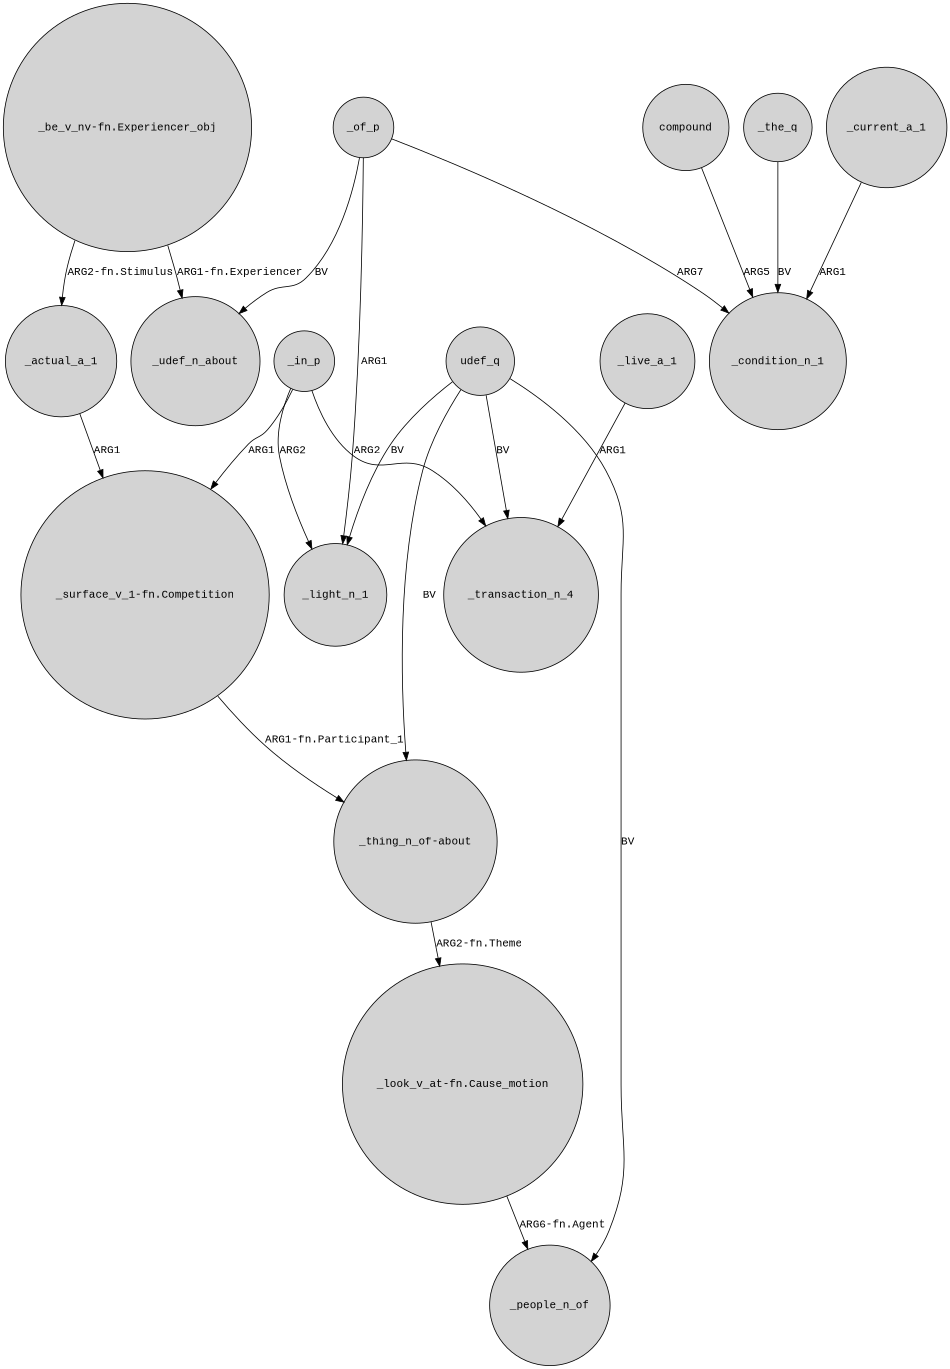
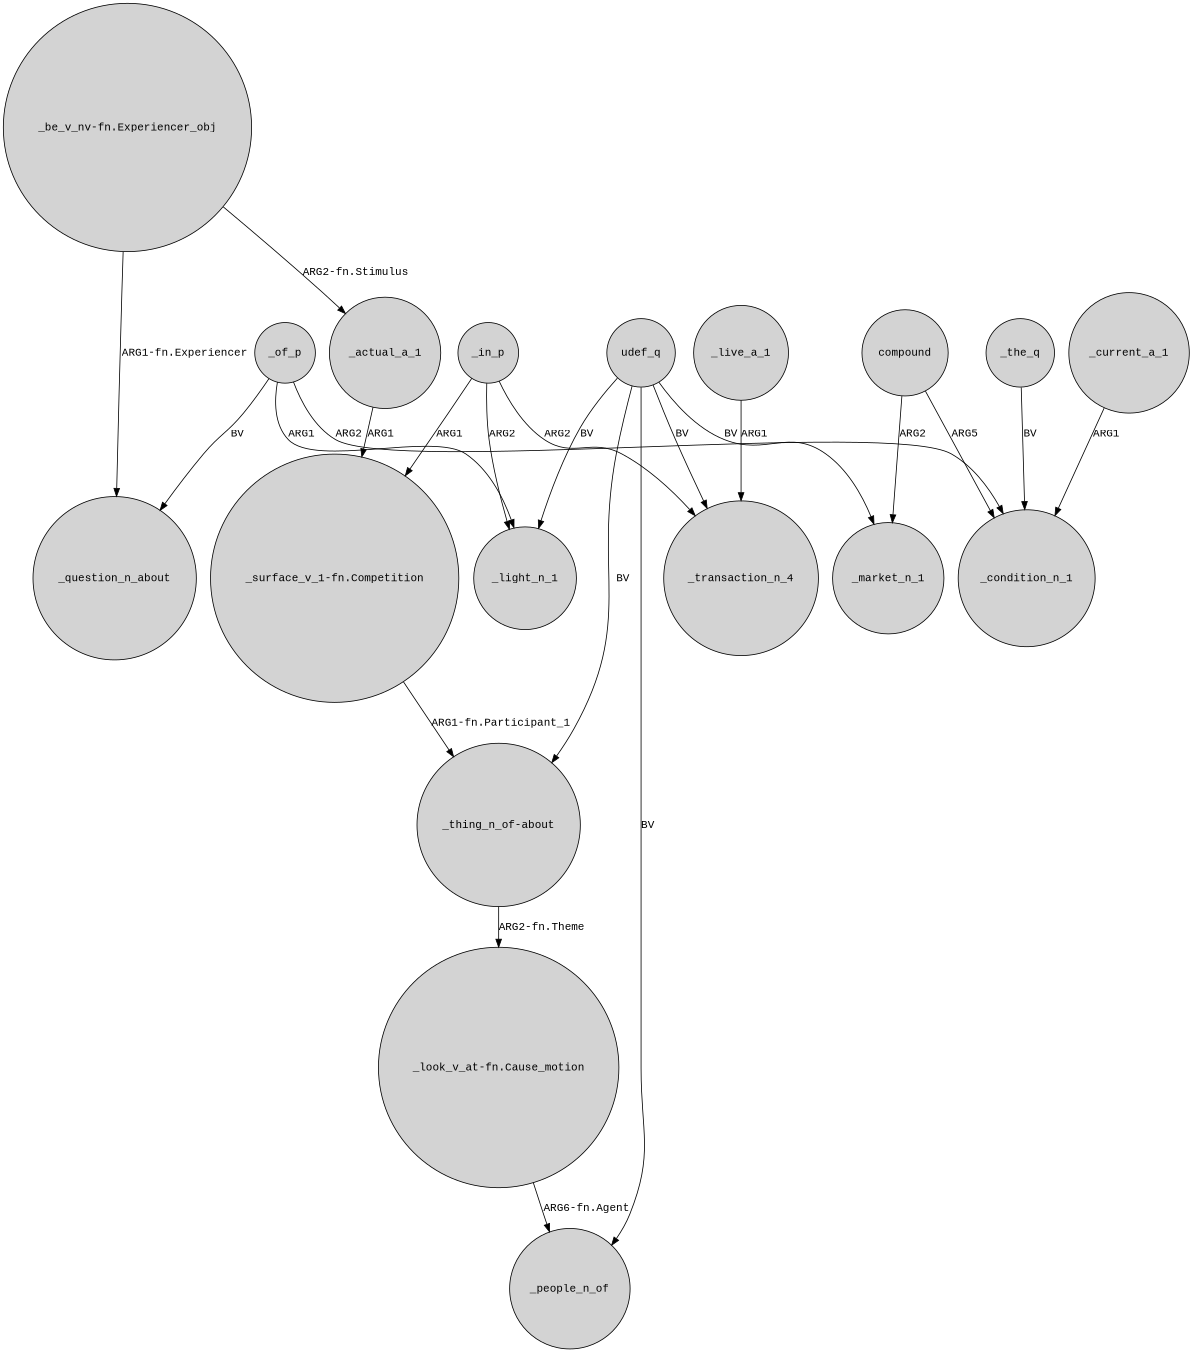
edge "_of_p" -> "_condition_n_1": label "ARG7" -> "ARG2"
node "_udef_n_about": label "_udef_n_about" -> "_question_n_about"
node "_market_n_1": added
